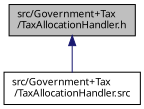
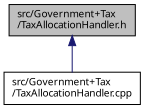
node "src/Government+Tax /TaxAllocationHandler.src": label "src/Government+Tax /TaxAllocationHandler.src" -> "src/Government+Tax /TaxAllocationHandler.cpp"
